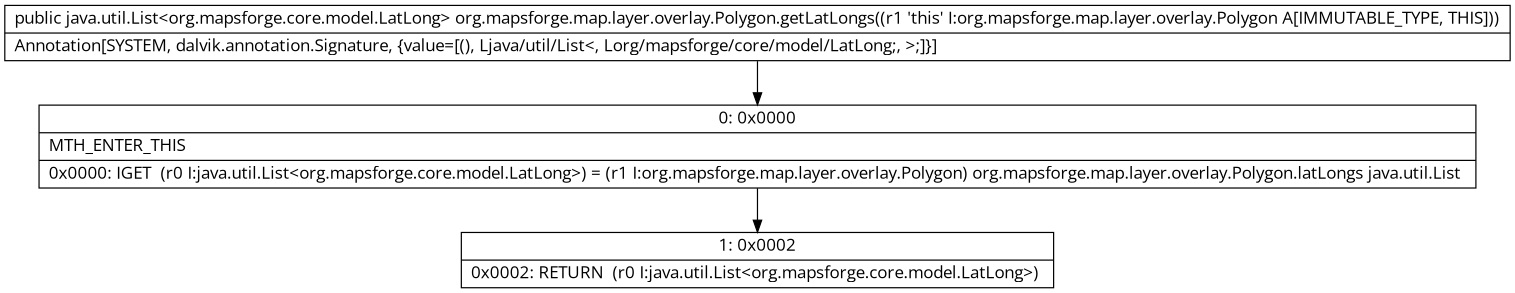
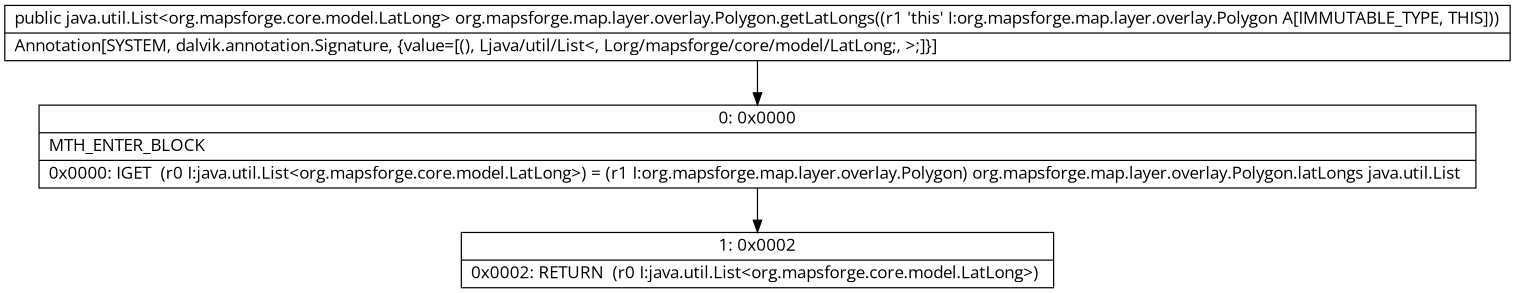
node "0: 0x0000": text "MTH_ENTER_THIS" -> "MTH_ENTER_BLOCK"
